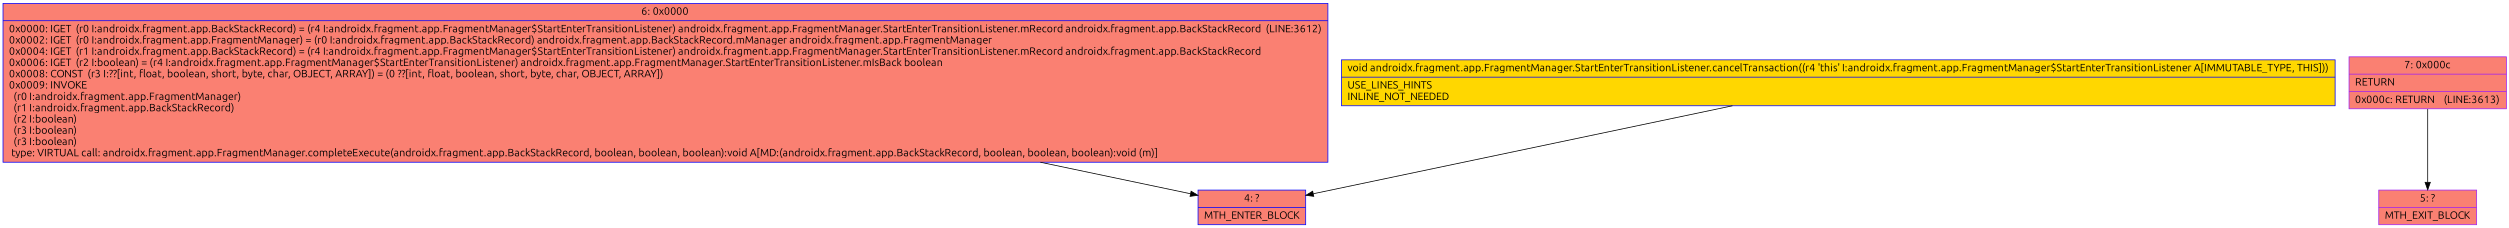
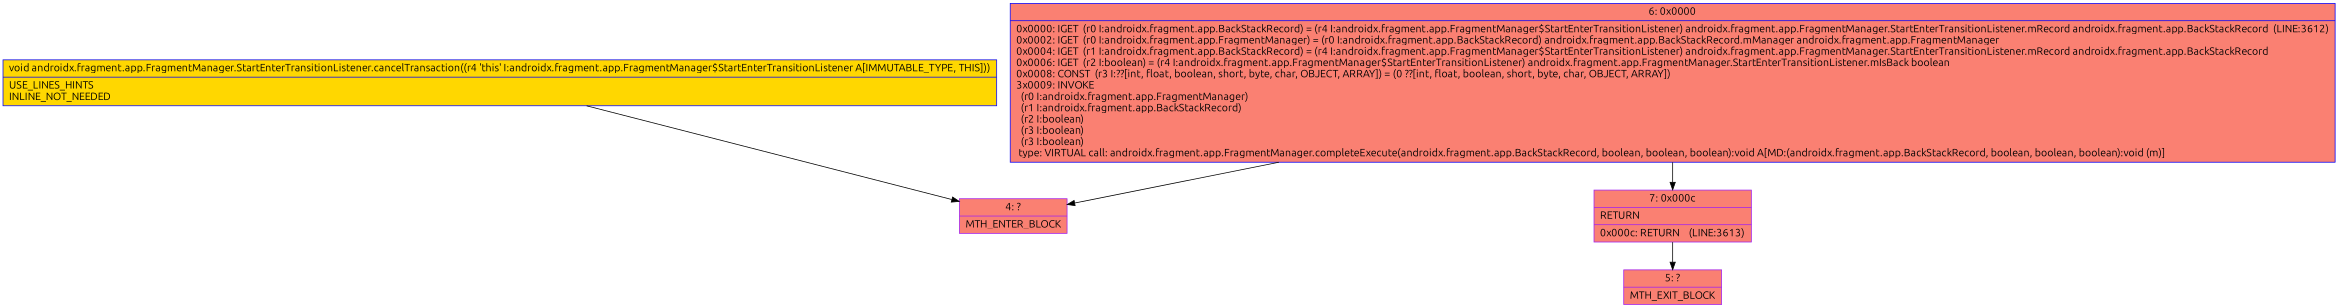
node "6: 0x0000": text "0x0009: INVOKE" -> "3x0009: INVOKE"
edge "6: 0x0000" -> "7: 0x000c": added
node "4: ?": color blue -> purple
